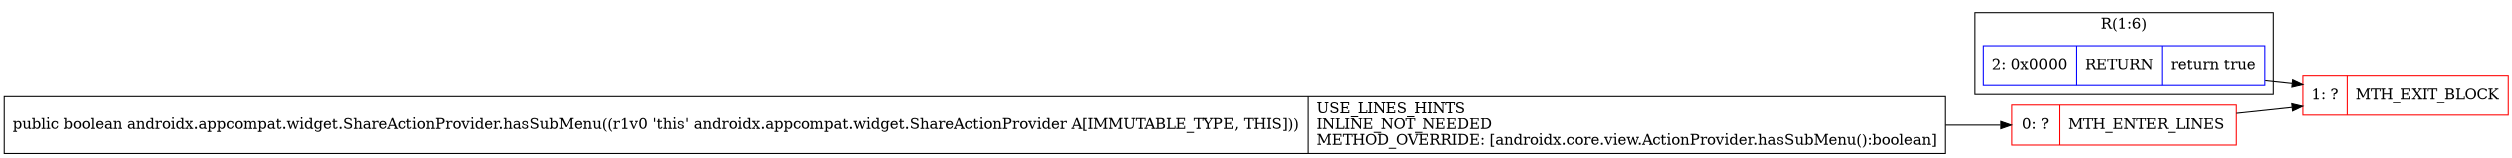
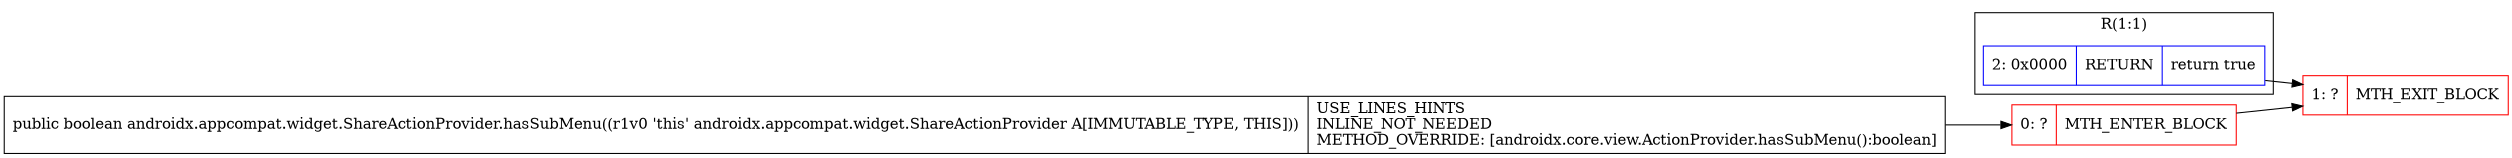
cluster "R(1:6)": label "R(1:6)" -> "R(1:1)"
node "0: ?": text "MTH_ENTER_LINES" -> "MTH_ENTER_BLOCK"
